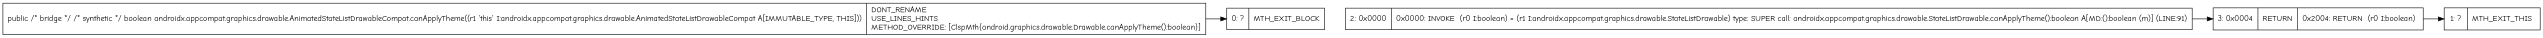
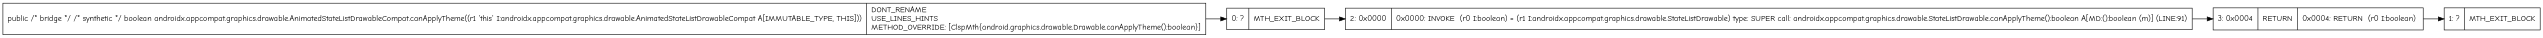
edge "0: ?" -> "2: 0x0000": added
node "3: 0x0004": text "0x2004: RETURN  (r0 I:boolean)" -> "0x0004: RETURN  (r0 I:boolean)"
node "1: ?": text "MTH_EXIT_THIS" -> "MTH_EXIT_BLOCK"
